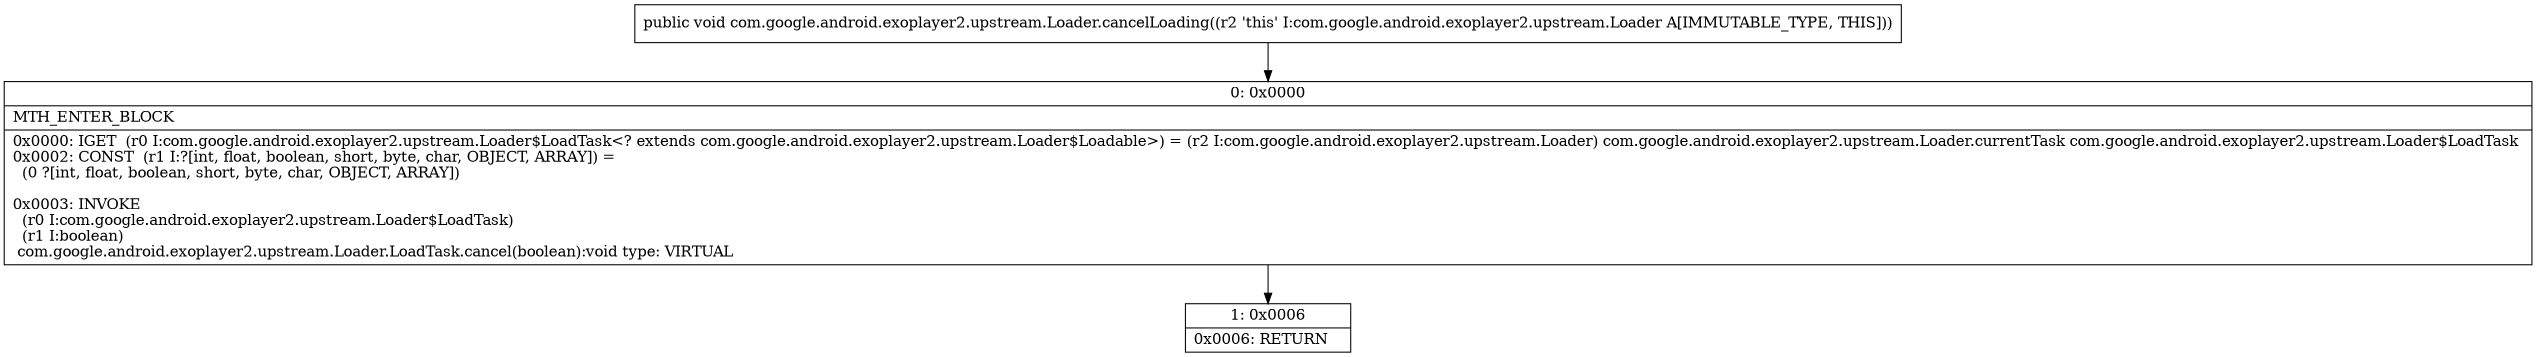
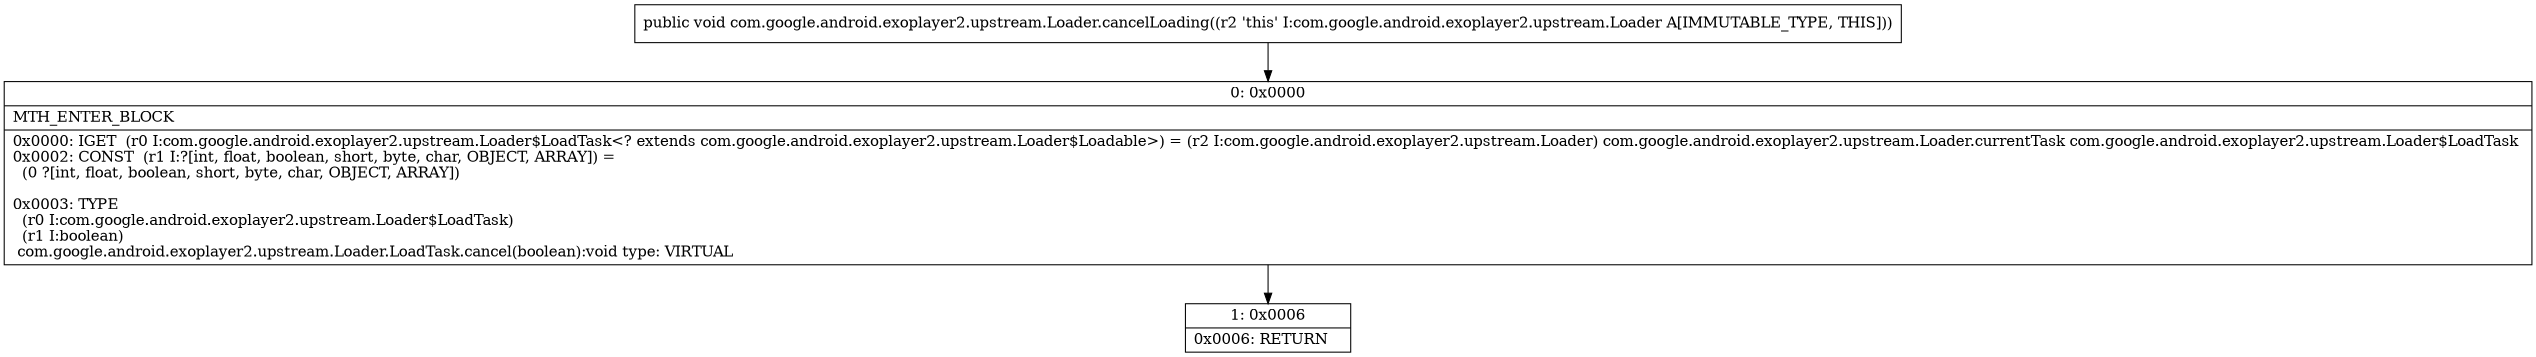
node "0: 0x0000": text "0x0003: INVOKE" -> "0x0003: TYPE"
